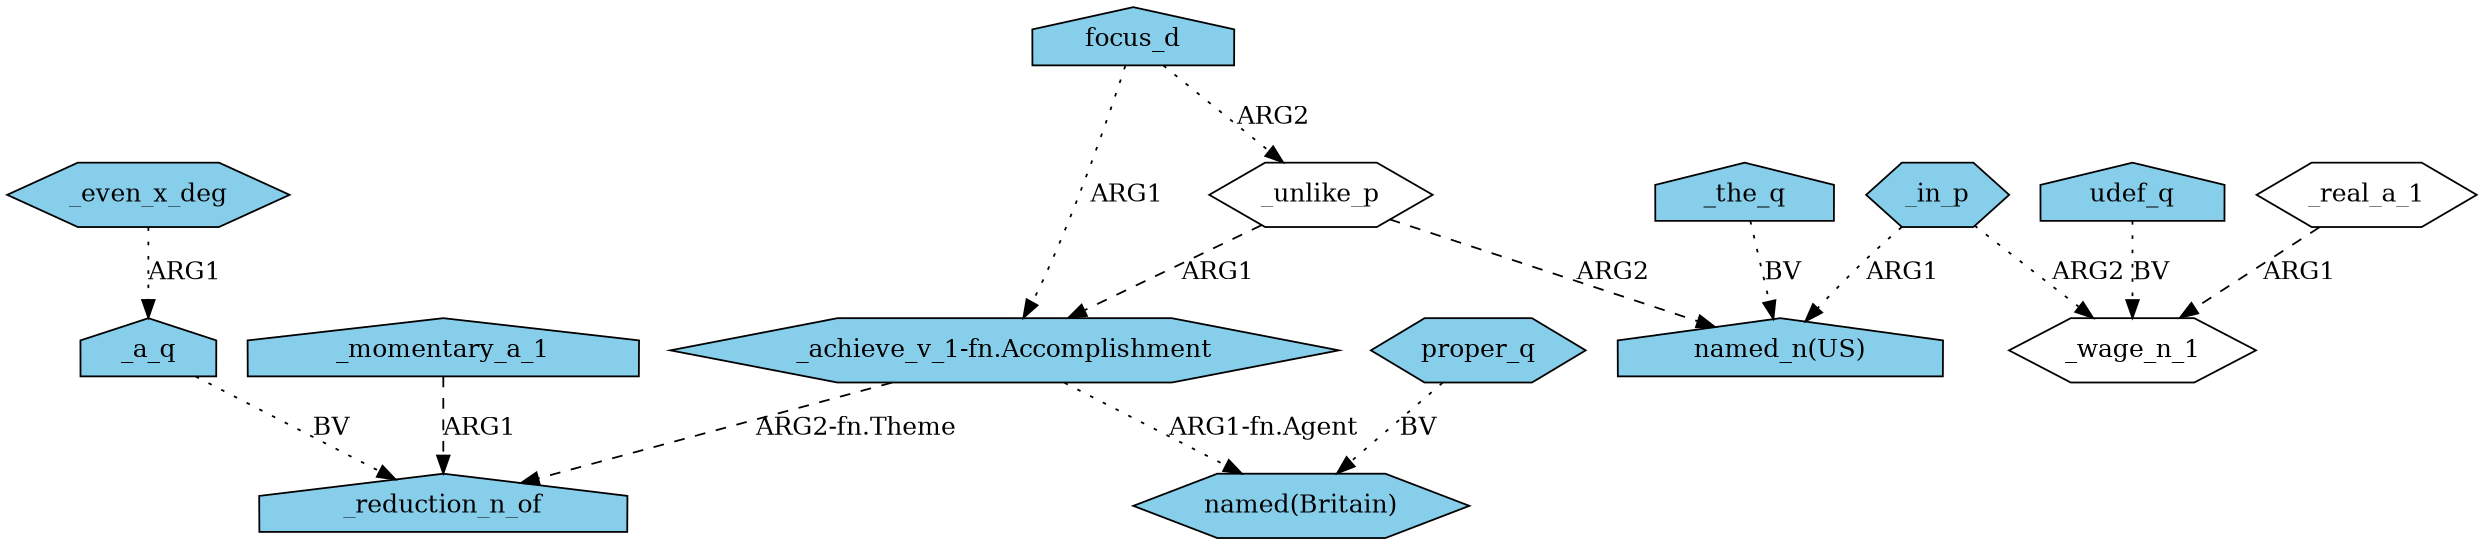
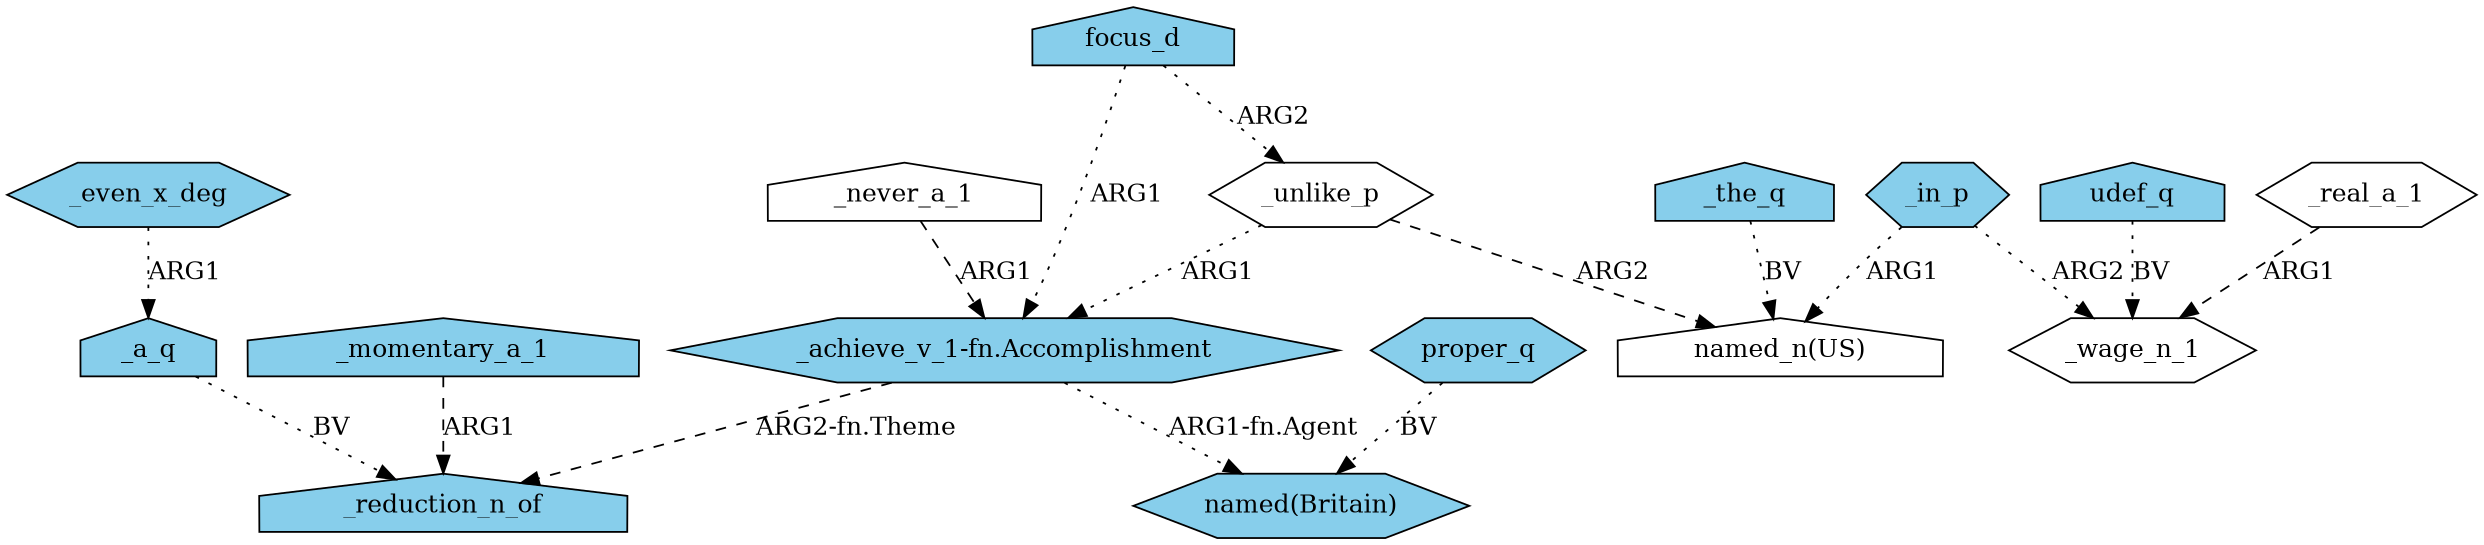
node "_never_a_1": added
edge "_unlike_p" -> "_achieve_v_1-fn.Accomplishment": style dashed -> dotted
node "named_n(US)": fillcolor skyblue -> white
